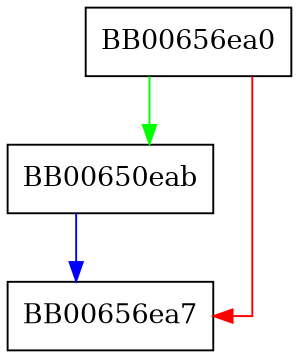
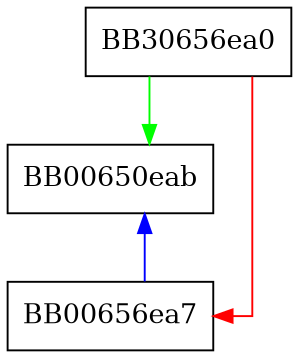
node "BB00656ea0": label "BB00656ea0" -> "BB30656ea0"
edge "BB00650eab" -> "BB00656ea7": reversed
